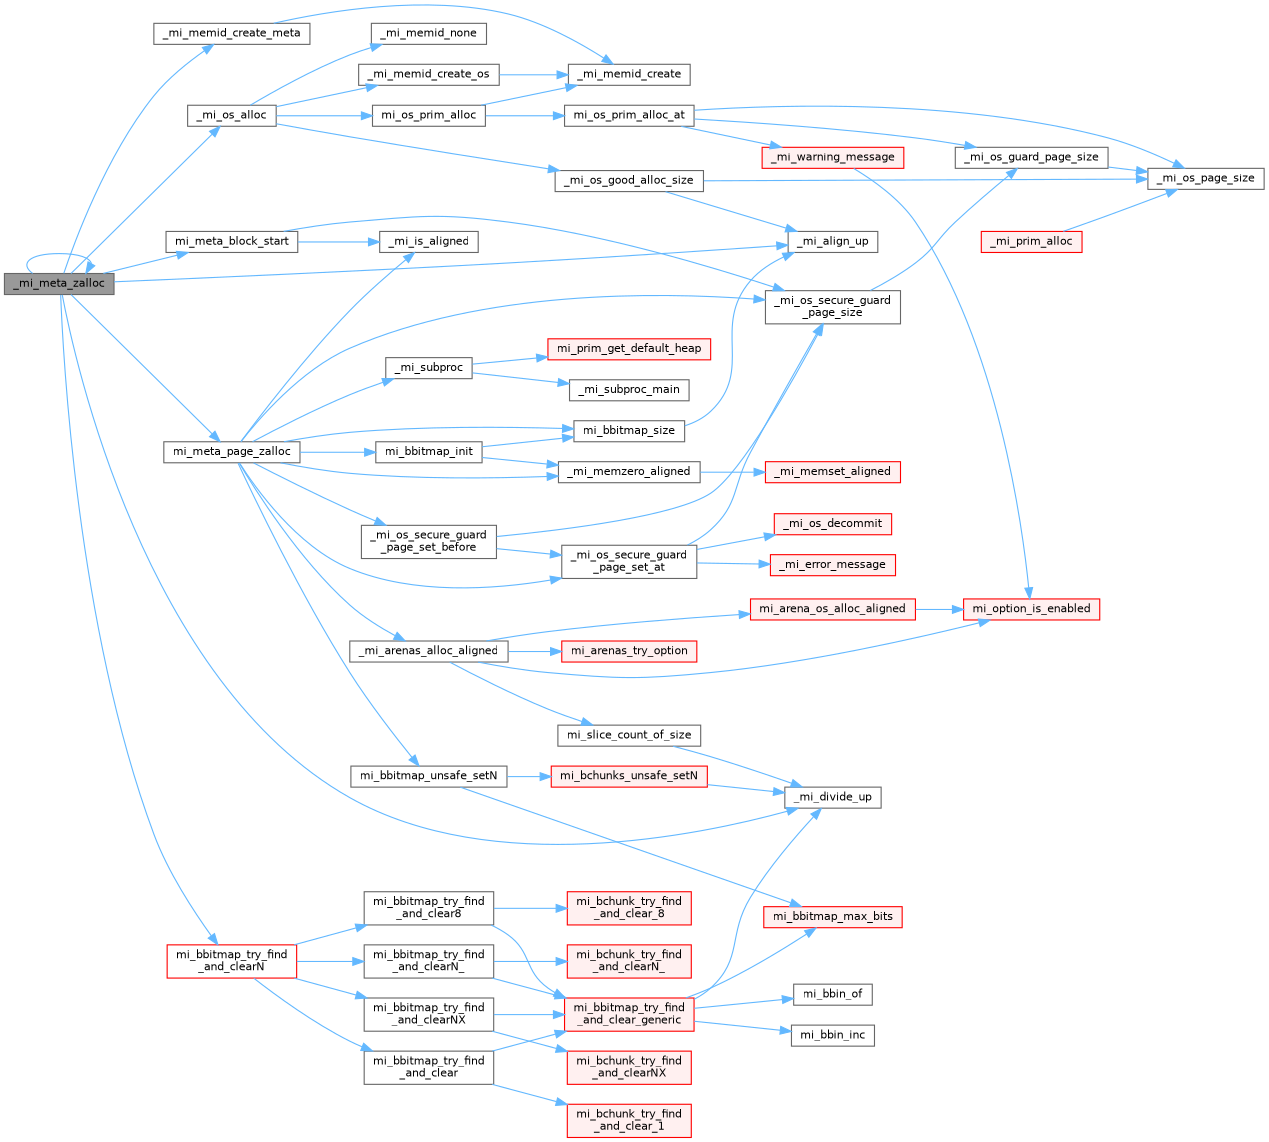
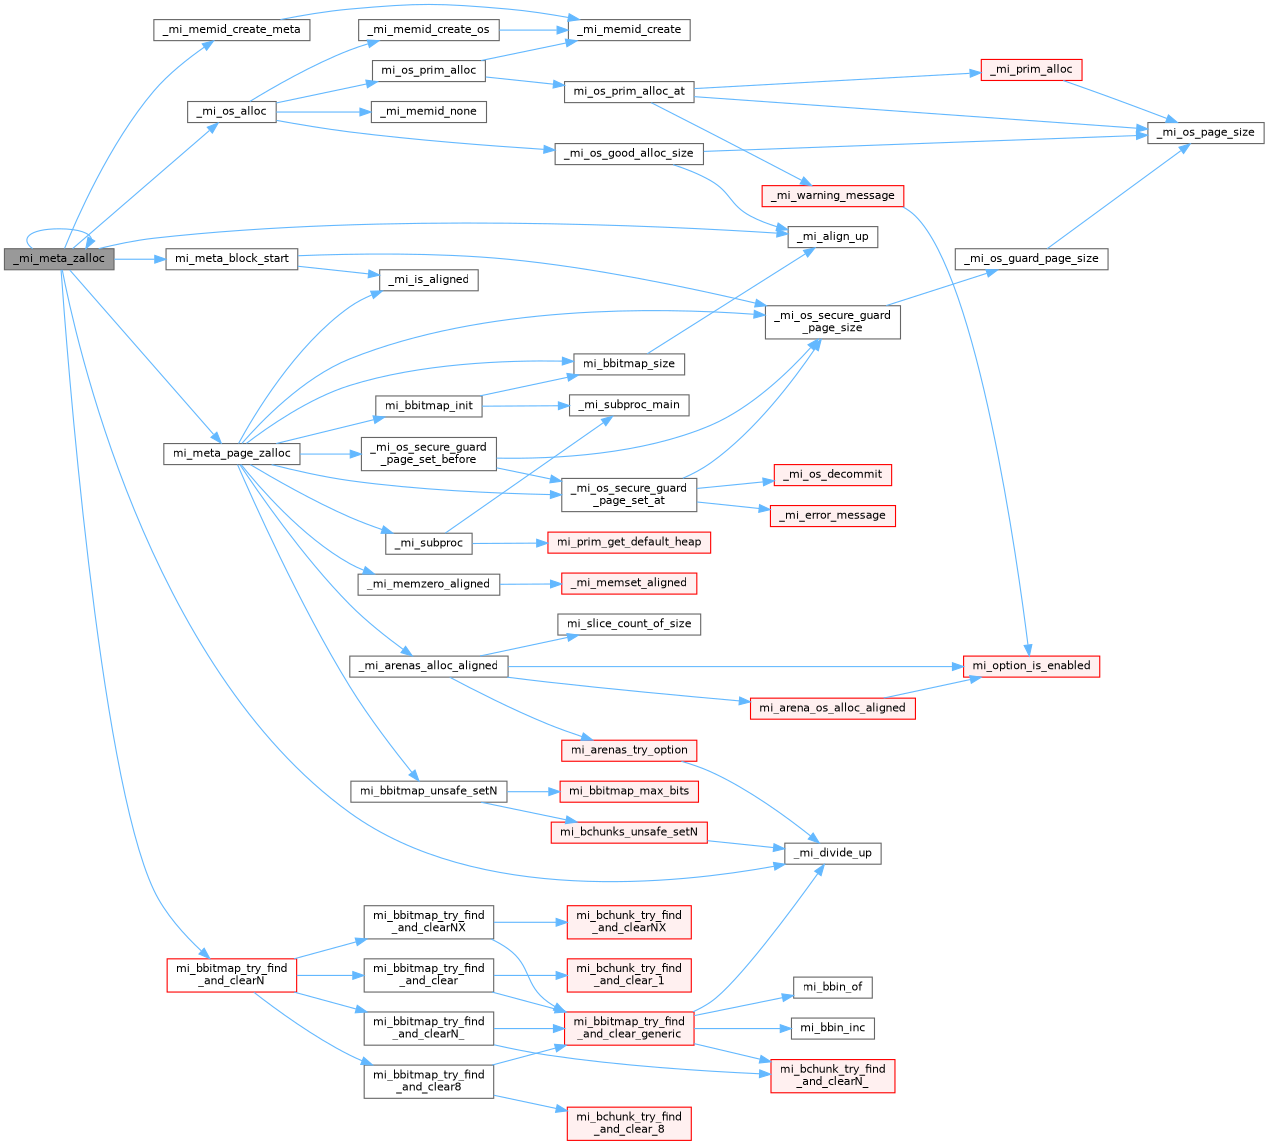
edge "mi_os_prim_alloc_at" -> "_mi_os_guard_page_size": now "mi_os_prim_alloc_at" -> "_mi_prim_alloc"
edge "mi_bbitmap_init" -> "_mi_memzero_aligned": now "mi_bbitmap_init" -> "_mi_subproc_main"
edge "mi_slice_count_of_size" -> "_mi_divide_up": now "mi_arenas_try_option" -> "_mi_divide_up"
edge "mi_bbitmap_try_find _and_clear_generic" -> "mi_bbitmap_max_bits": now "mi_bbitmap_try_find _and_clear_generic" -> "mi_bchunk_try_find _and_clearN_"
